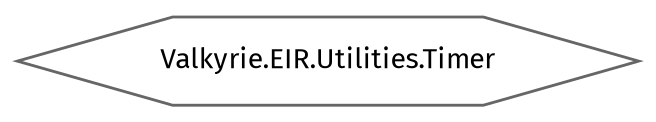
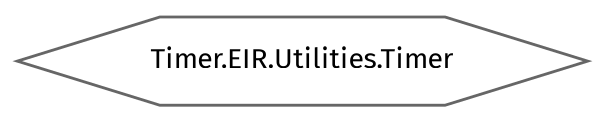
node "Valkyrie.EIR.Utilities.Timer": label "Valkyrie.EIR.Utilities.Timer" -> "Timer.EIR.Utilities.Timer"
